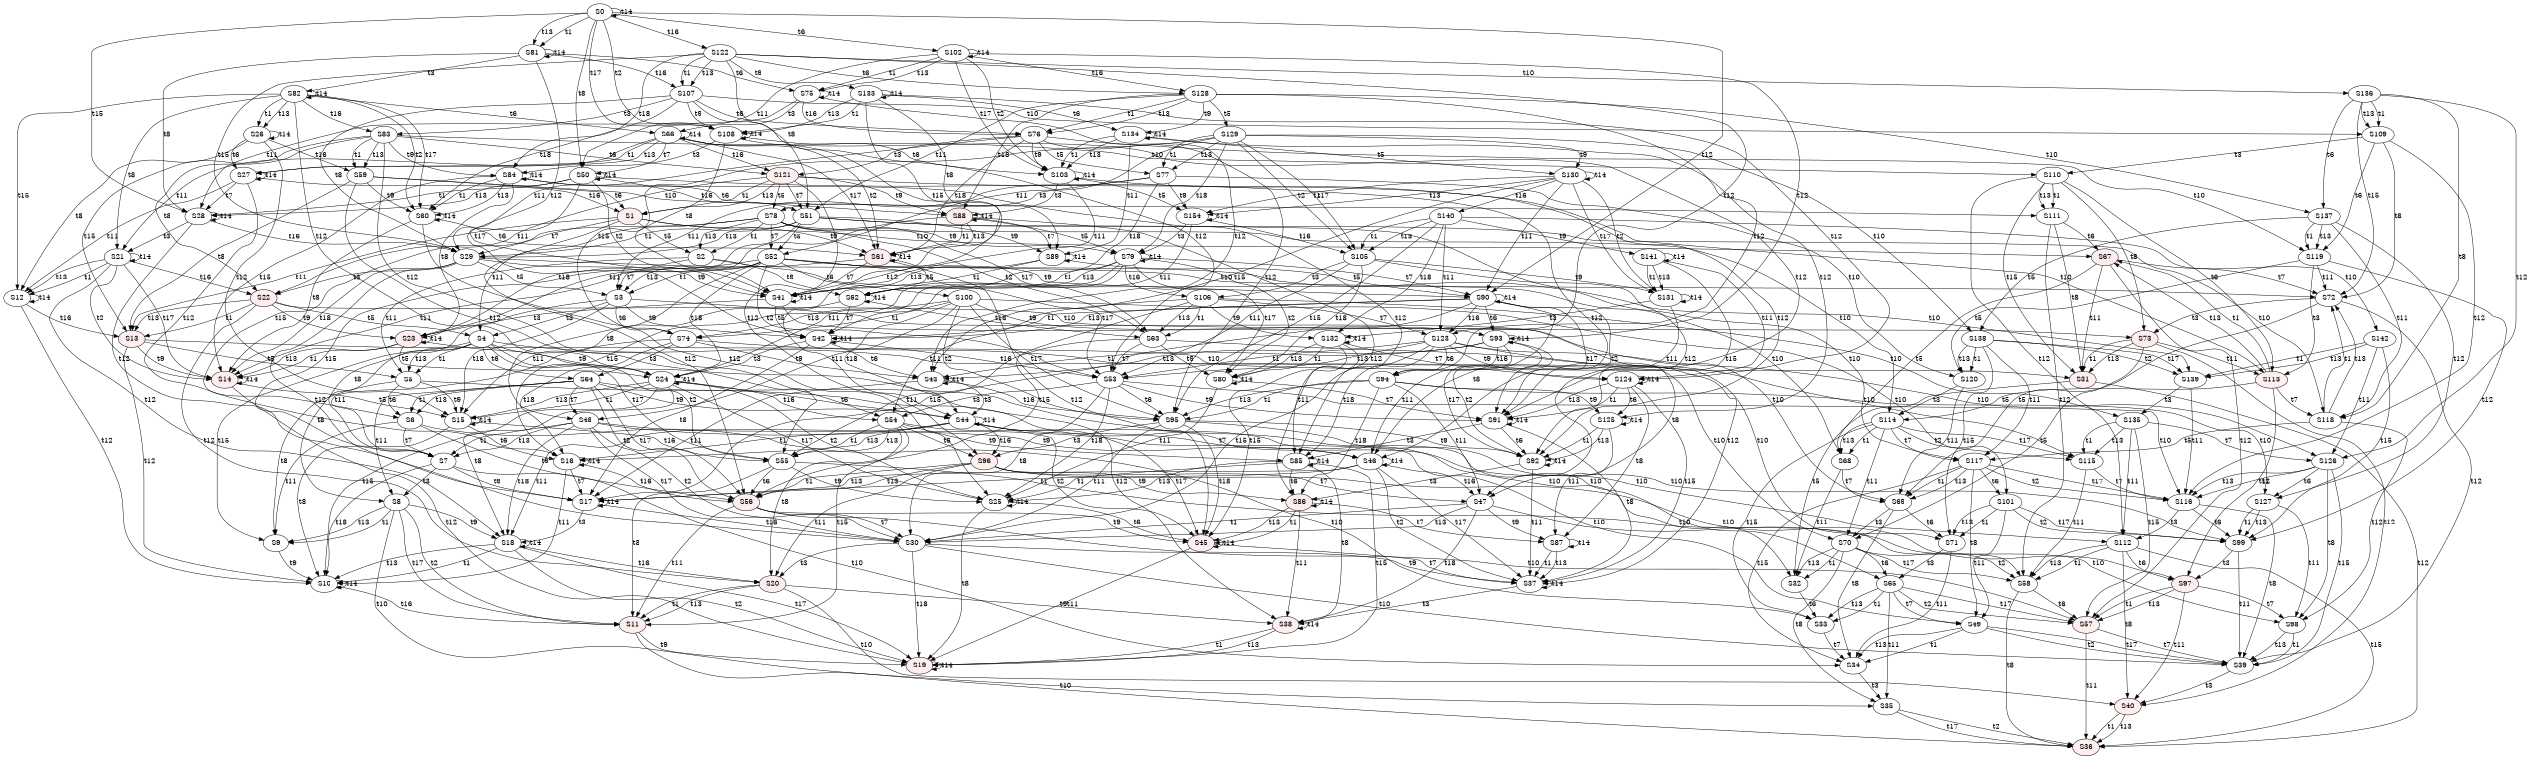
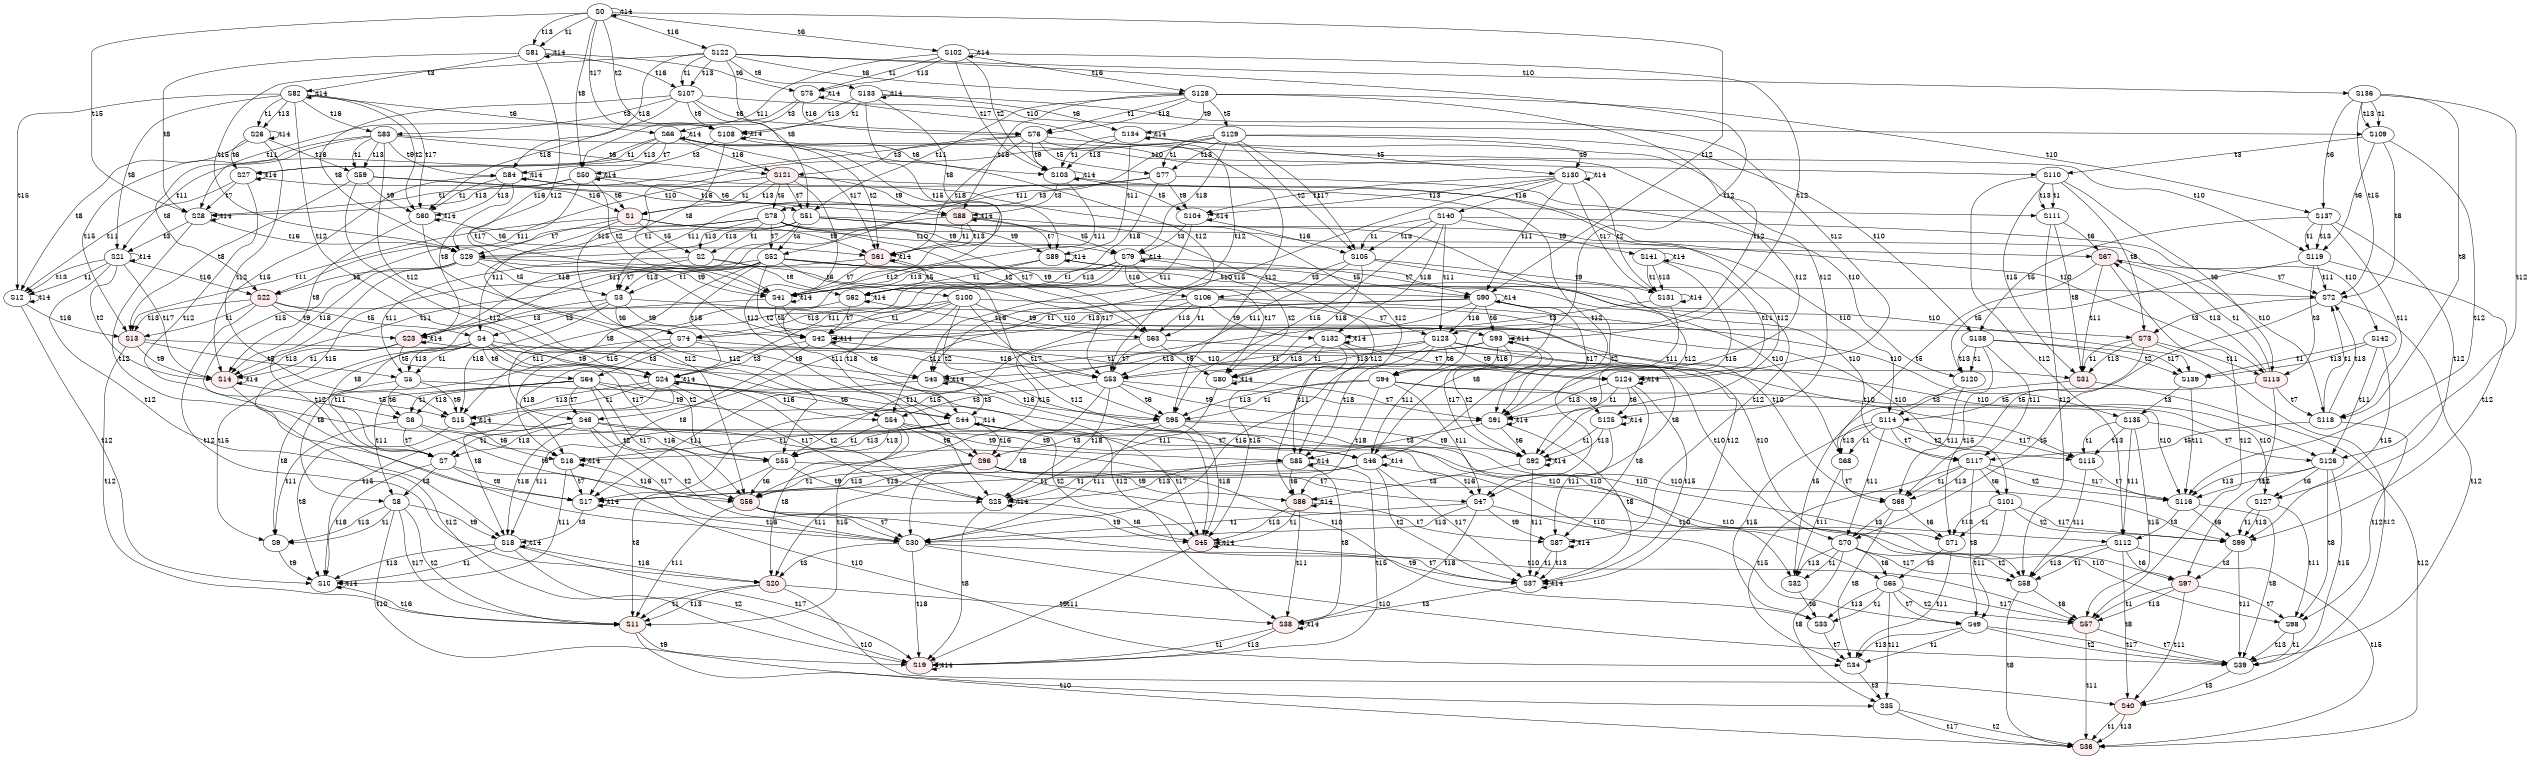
edge "S76" -> "S29": label "t11" -> "t16"
node "S154": label "S154" -> "S104"
edge "S89" -> "S87": added, label "t12"
edge "S13" -> "S10": now "S13" -> "S11"
